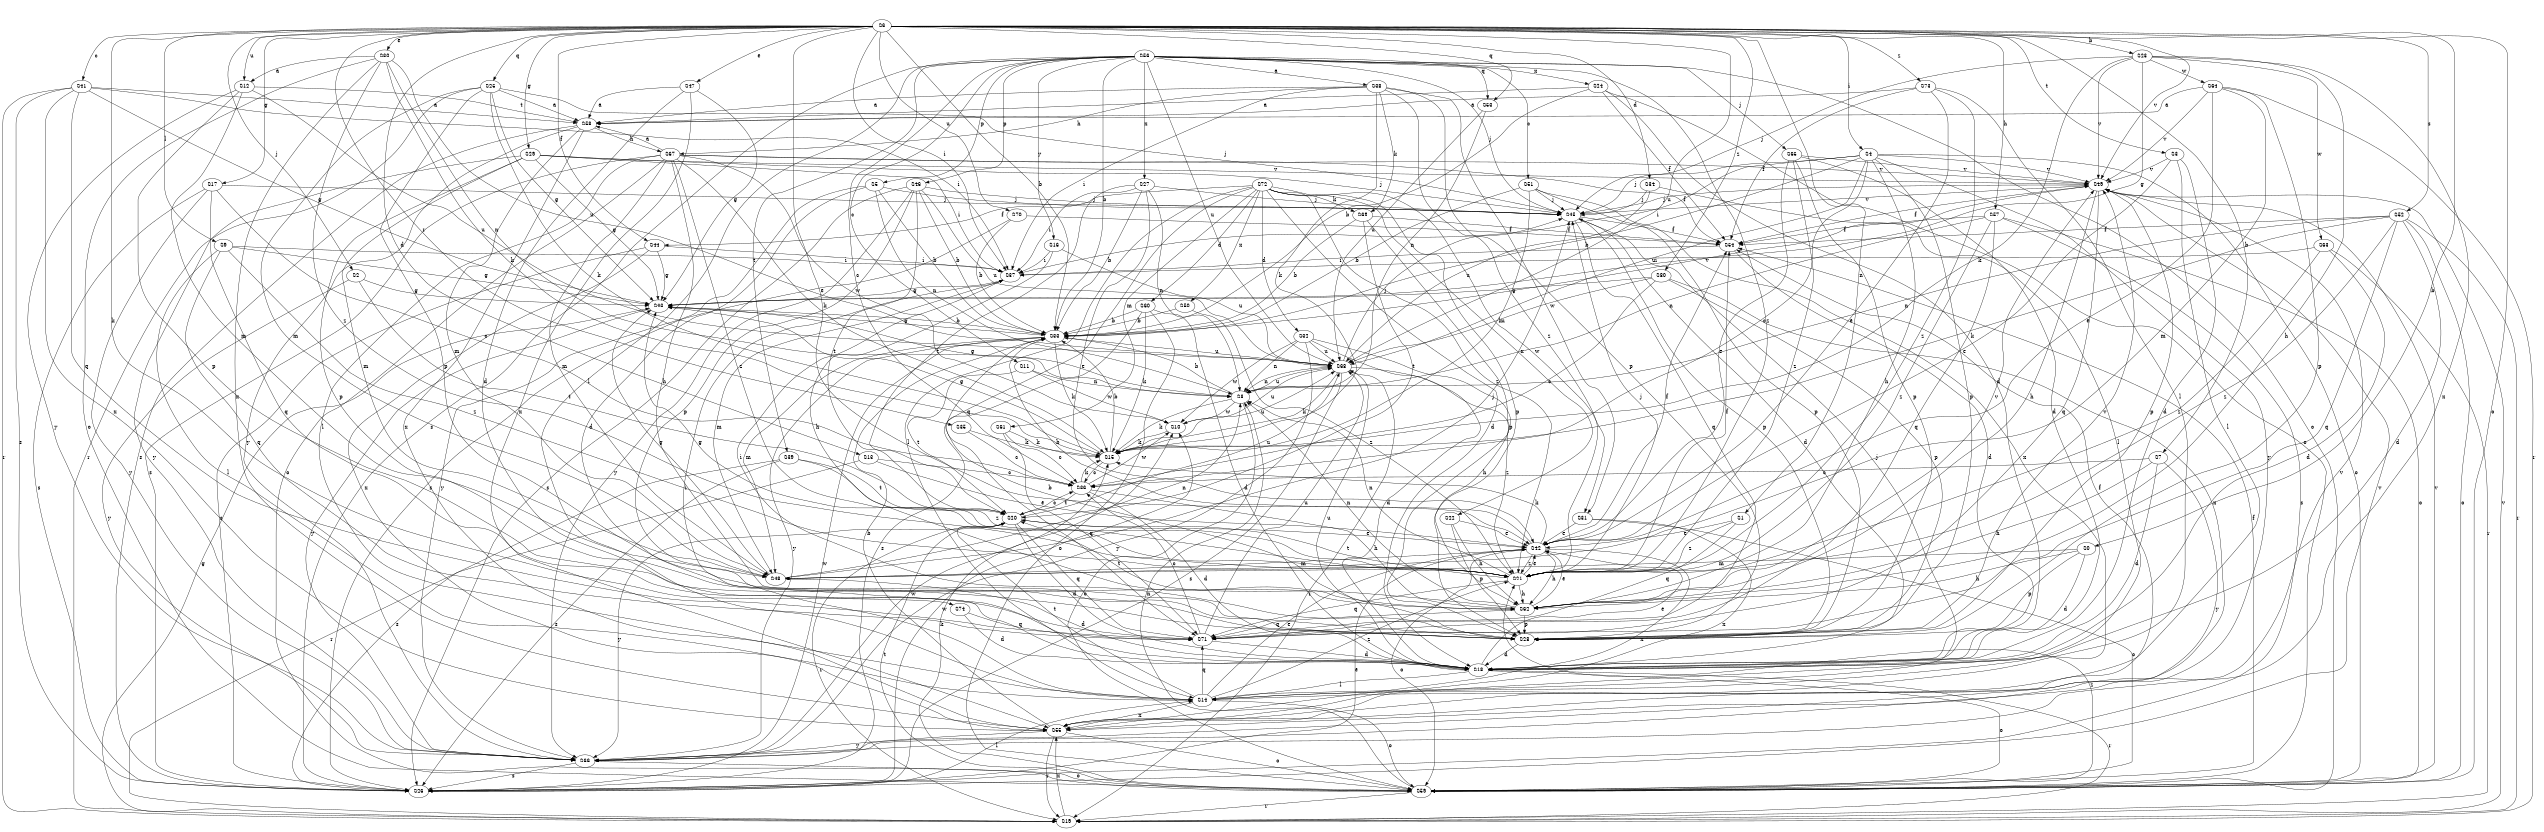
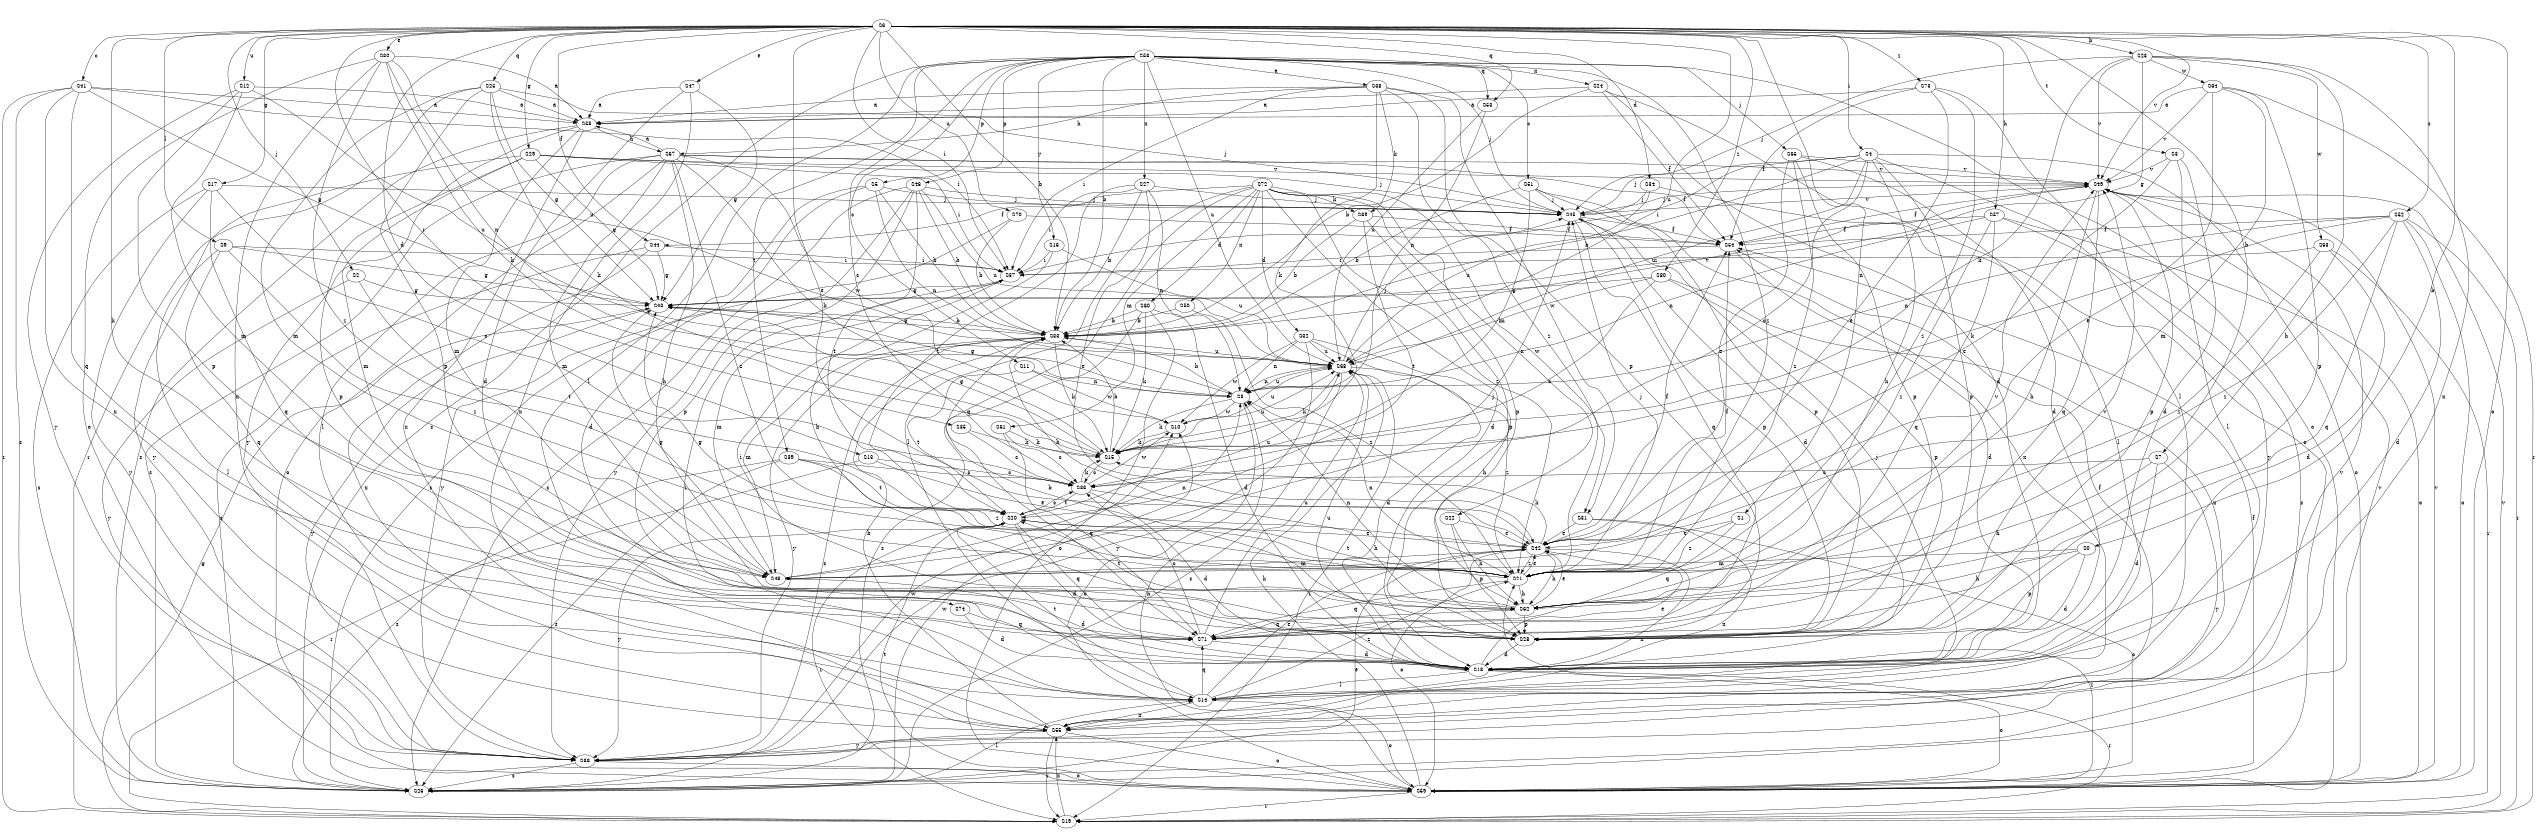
edge "S30" -> "S12": now "S30" -> "S58"
edge "S12" -> "S58": label "t" -> "a"
edge "S4" -> "S49": removed, label "v"
edge "S39" -> "S36": added, label "c"
edge "S33" -> "S26": label "w" -> "s"
edge "S59" -> "S15": now "S59" -> "S68"
